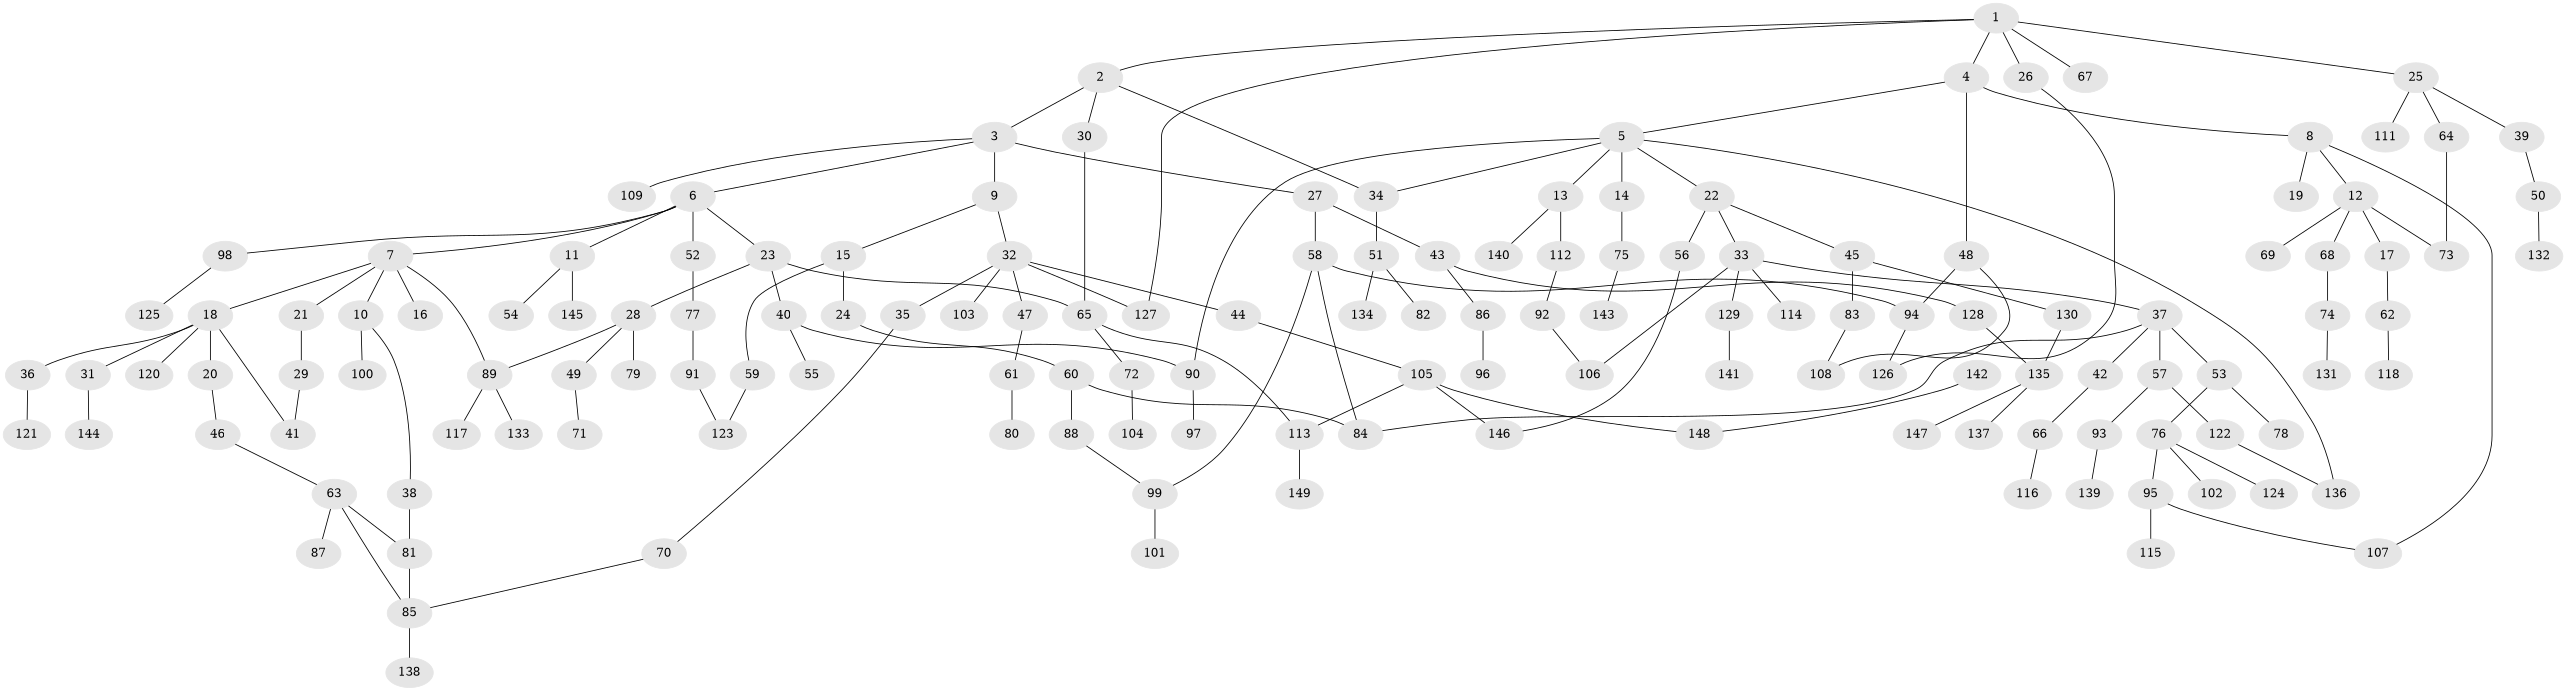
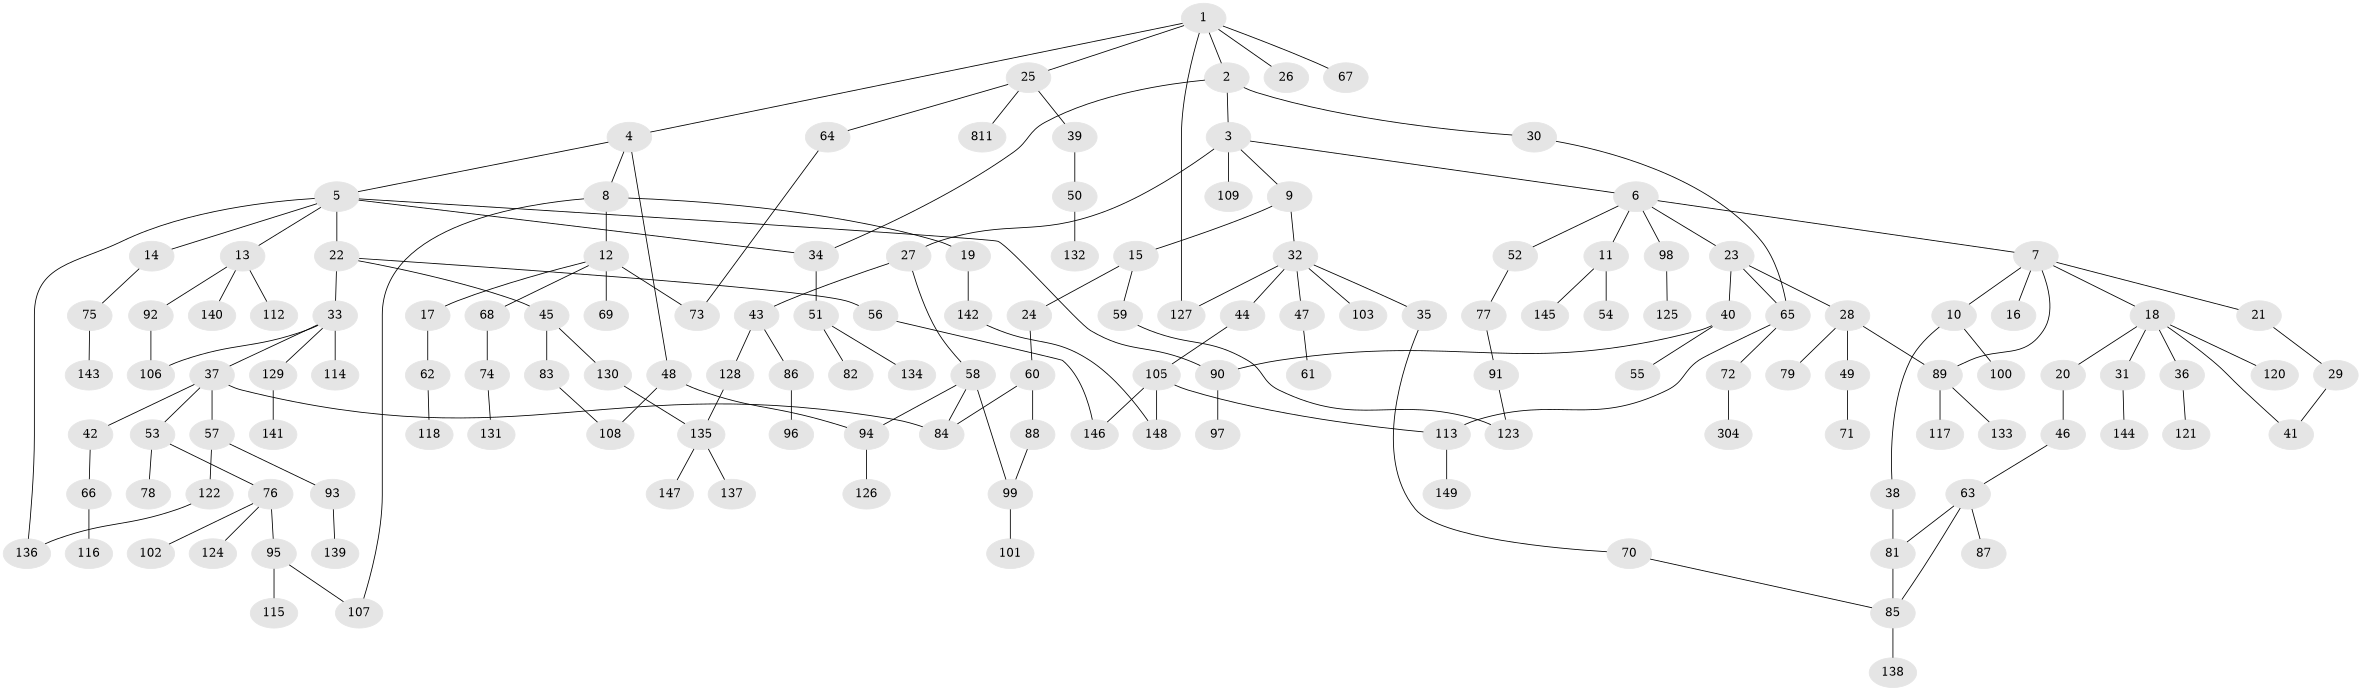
node "111": label "111" -> "811"
edge "112" -- "92": now "13" -- "92"
edge "19" -- "142": added
edge "26" -- "126": removed
node "80": removed
node "104": label "104" -> "304"
